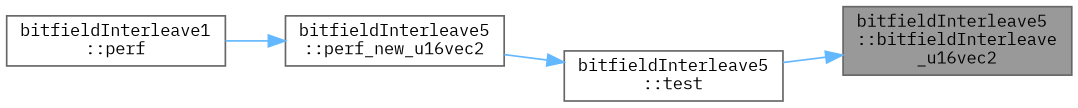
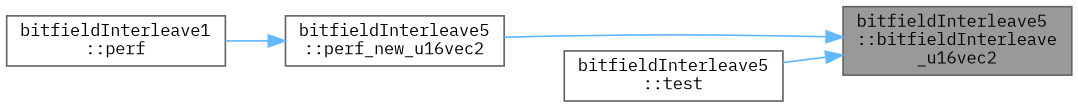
edge "bitfieldInterleave5 ::perf_new_u16vec2" -> "bitfieldInterleave5 ::test": now "bitfieldInterleave5 ::perf_new_u16vec2" -> "bitfieldInterleave5 ::bitfieldInterleave _u16vec2"
